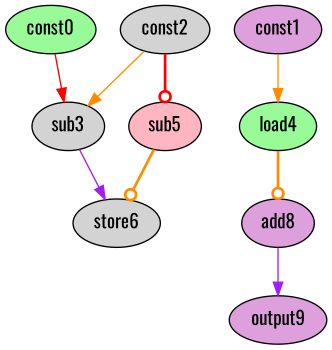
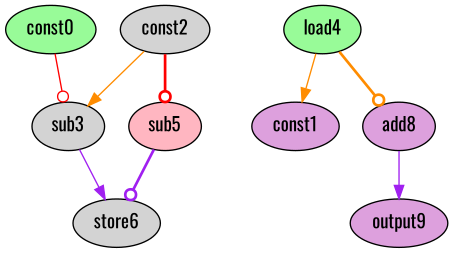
edge "const0" -> "sub3": arrowhead normal -> odot
edge "const1" -> "load4": reversed
edge "sub5" -> "store6": color darkorange -> purple
